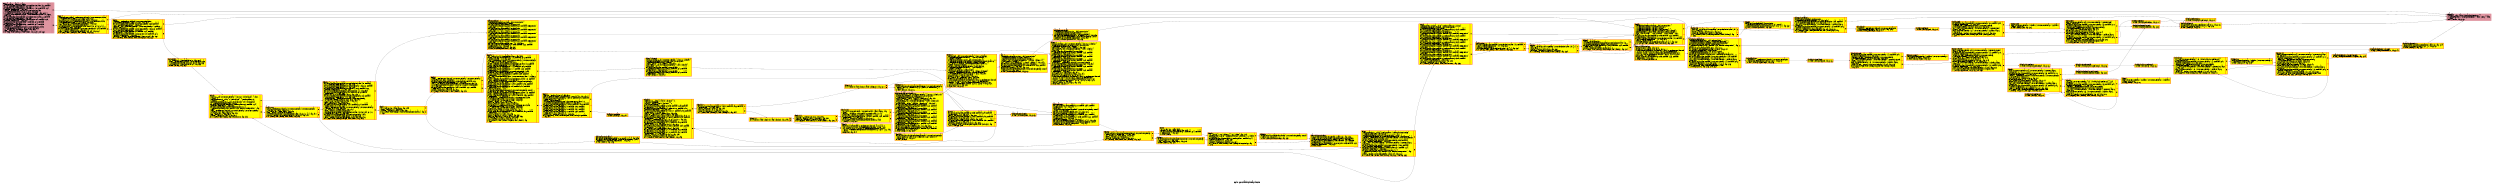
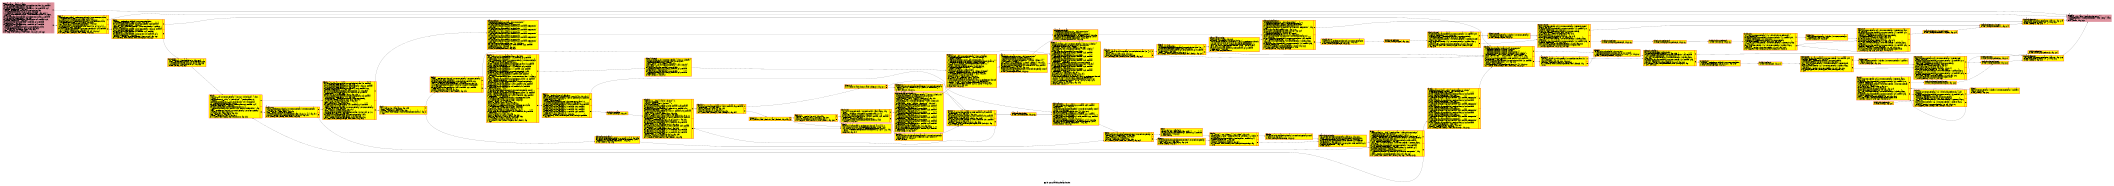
node "land.lhs.true27:": removed
node "if.end9.i:": text "... !BlockDriverState()) #14, !dbg !2869" -> "... !DIExpression()) #14, !dbg !2869"
node "if.then6.i:": text "br label %if.end8.i, !dbg !3108" -> "br then %if.end8.i, !dbg !3108"
